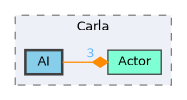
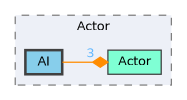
cluster "Carla": label "Carla" -> "Actor"
